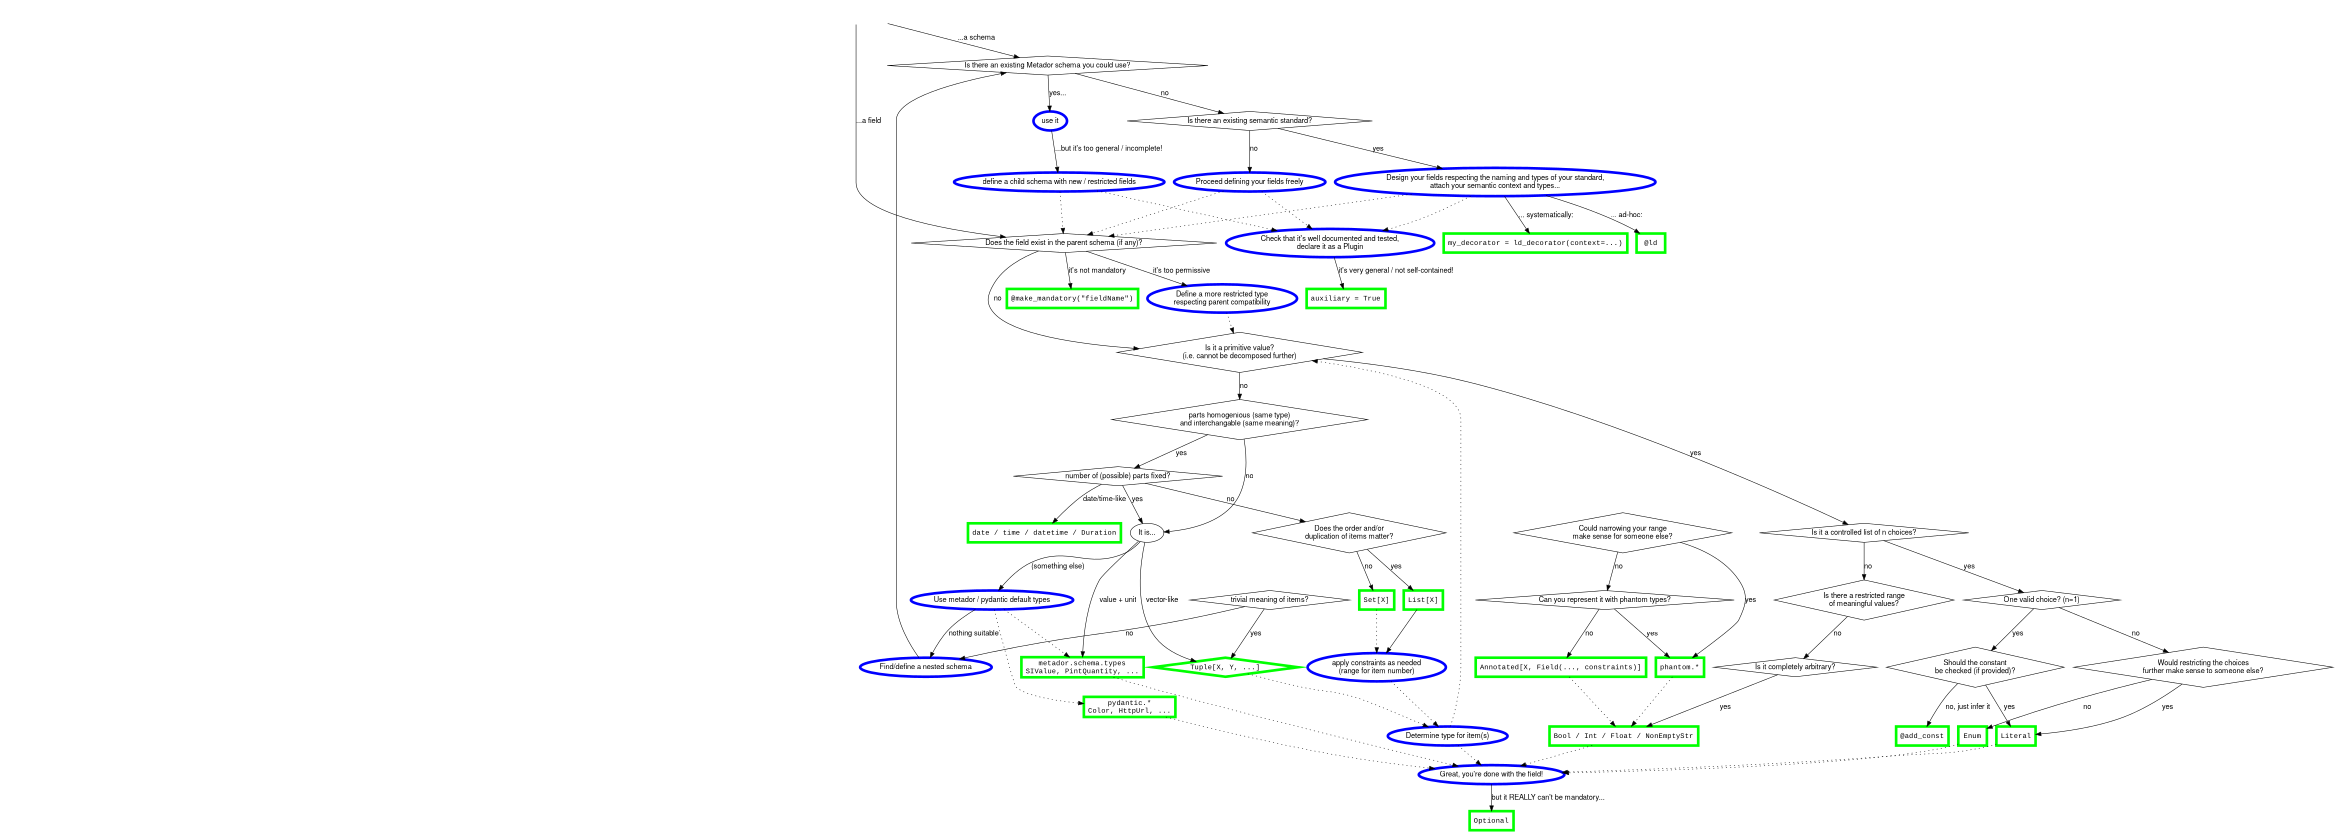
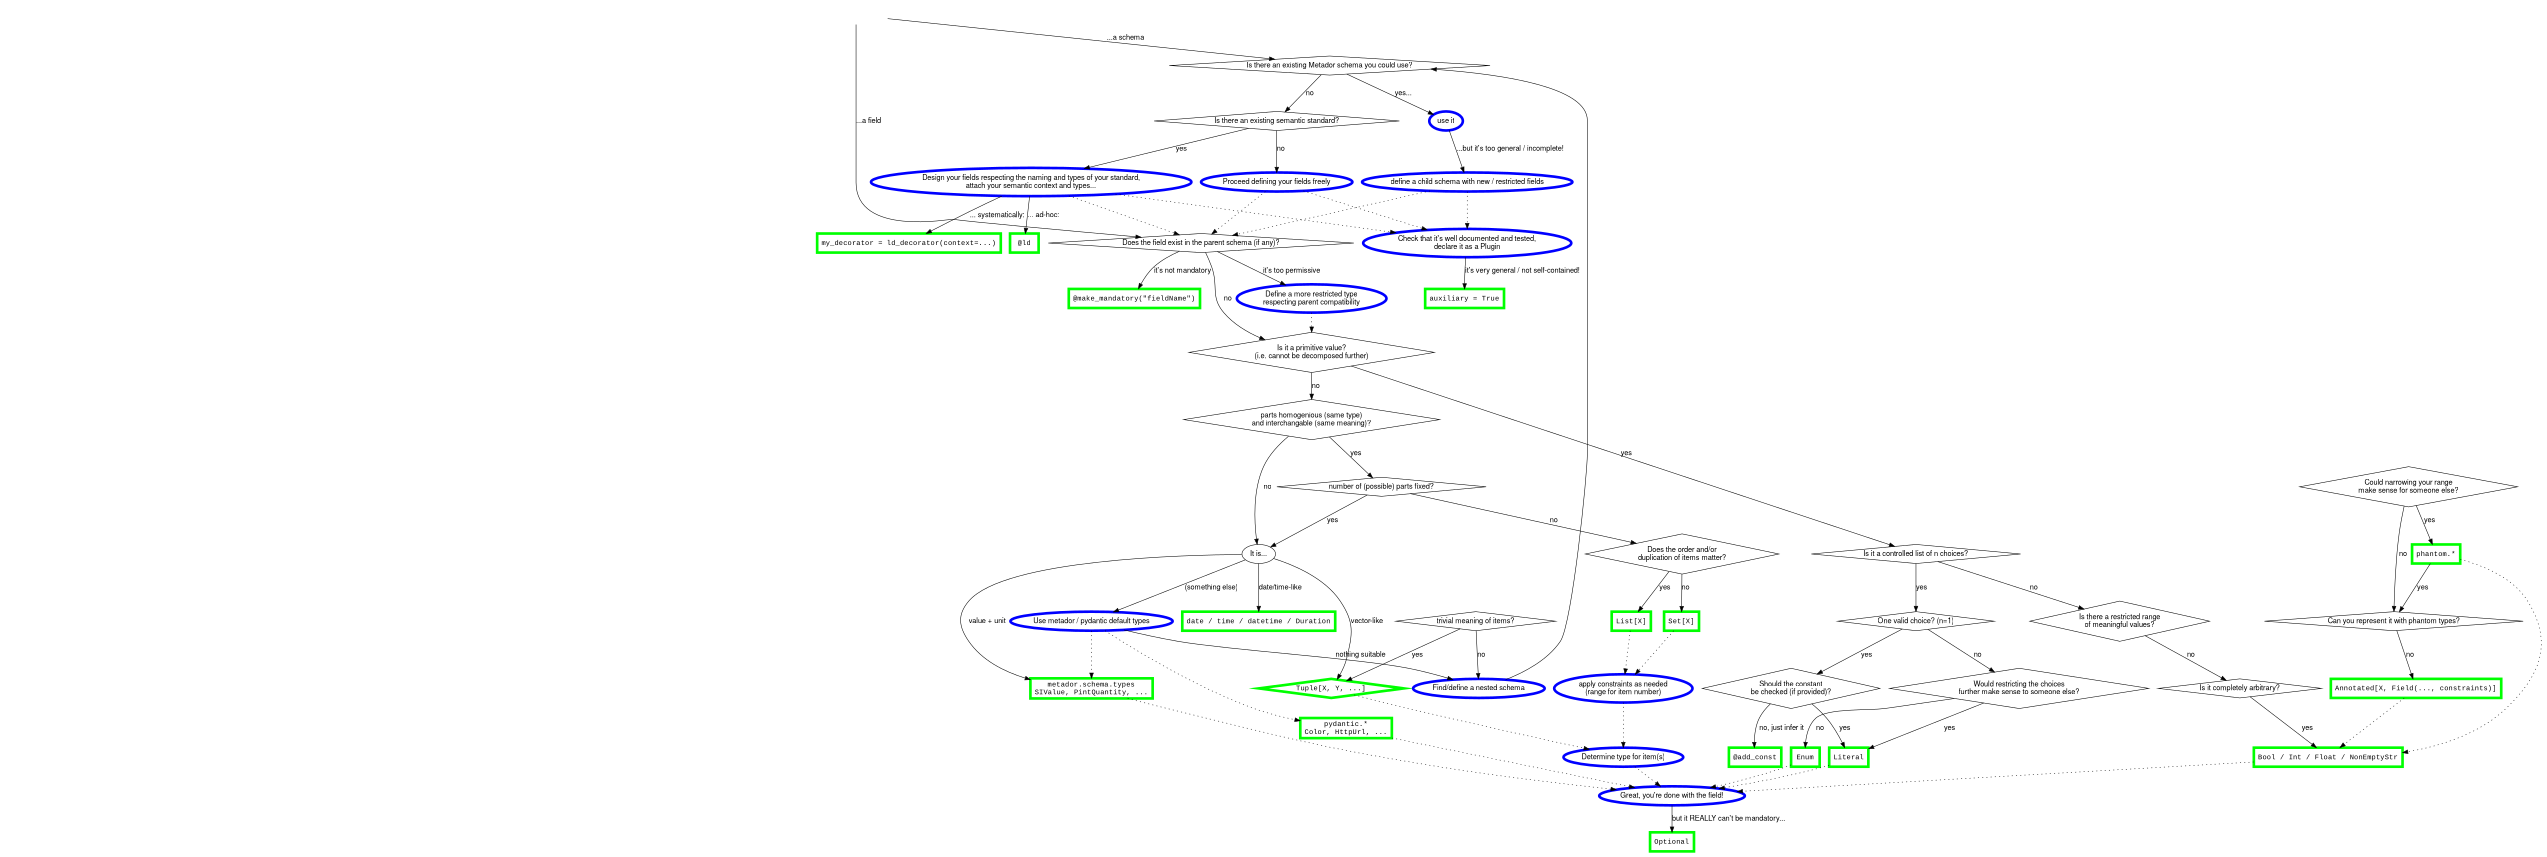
edge "Determine type for item(s)" -> "Is it a primitive value? (i.e. cannot be decomposed further)": removed
edge "number of (possible) parts fixed?" -> "date / time / datetime / Duration": now "It is..." -> "date / time / datetime / Duration"
edge "List[X]" -> "apply constraints as needed (range for item number)": style solid -> dotted
edge "Can you represent it with phantom types?" -> "phantom.*": reversed
